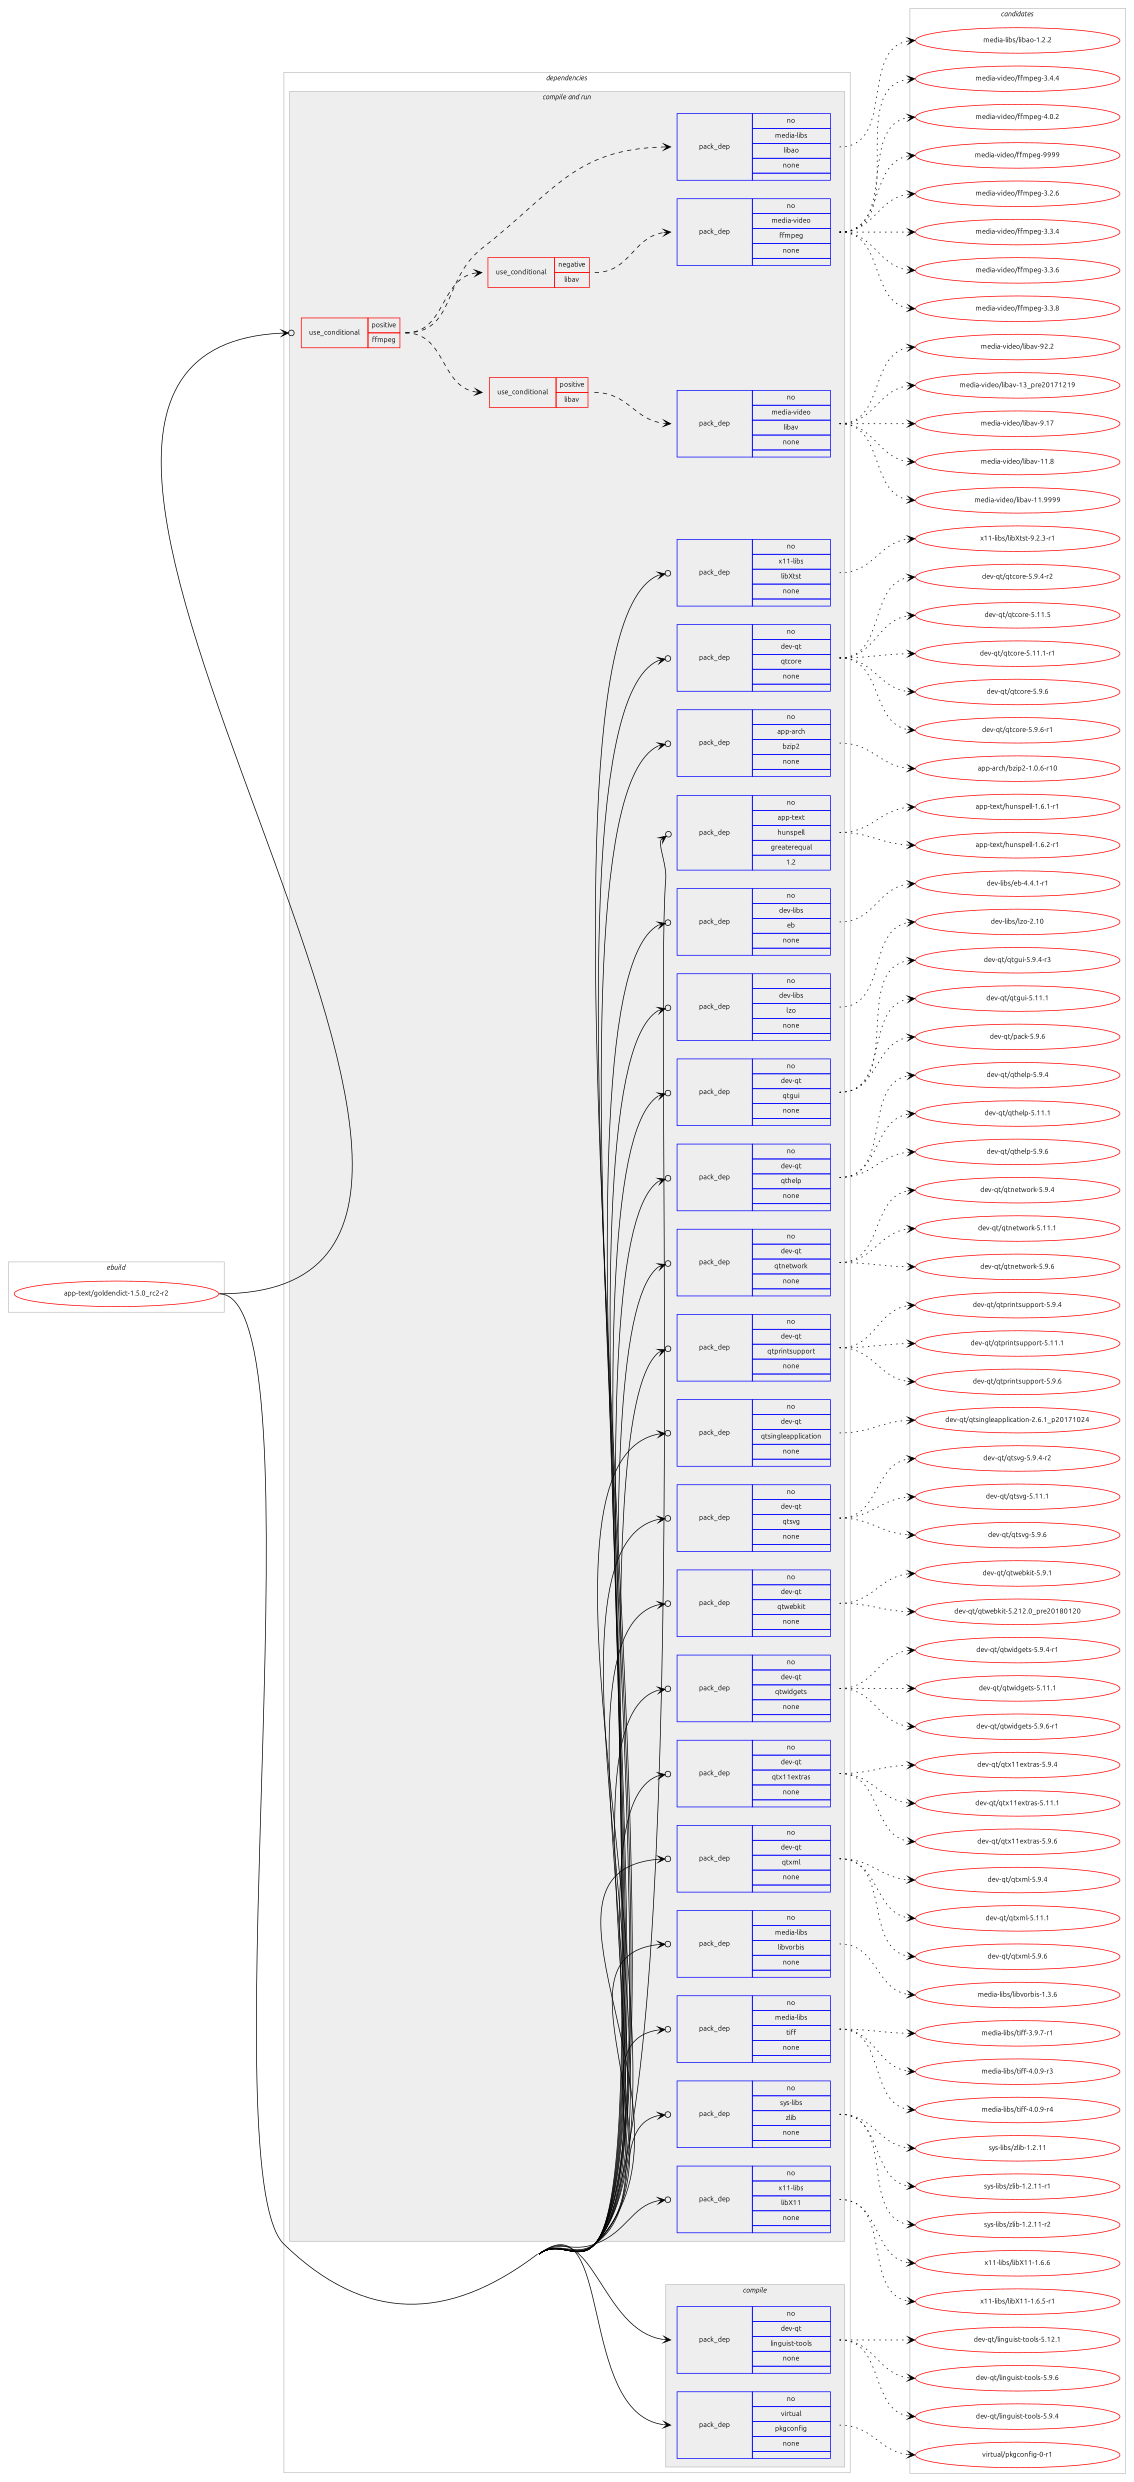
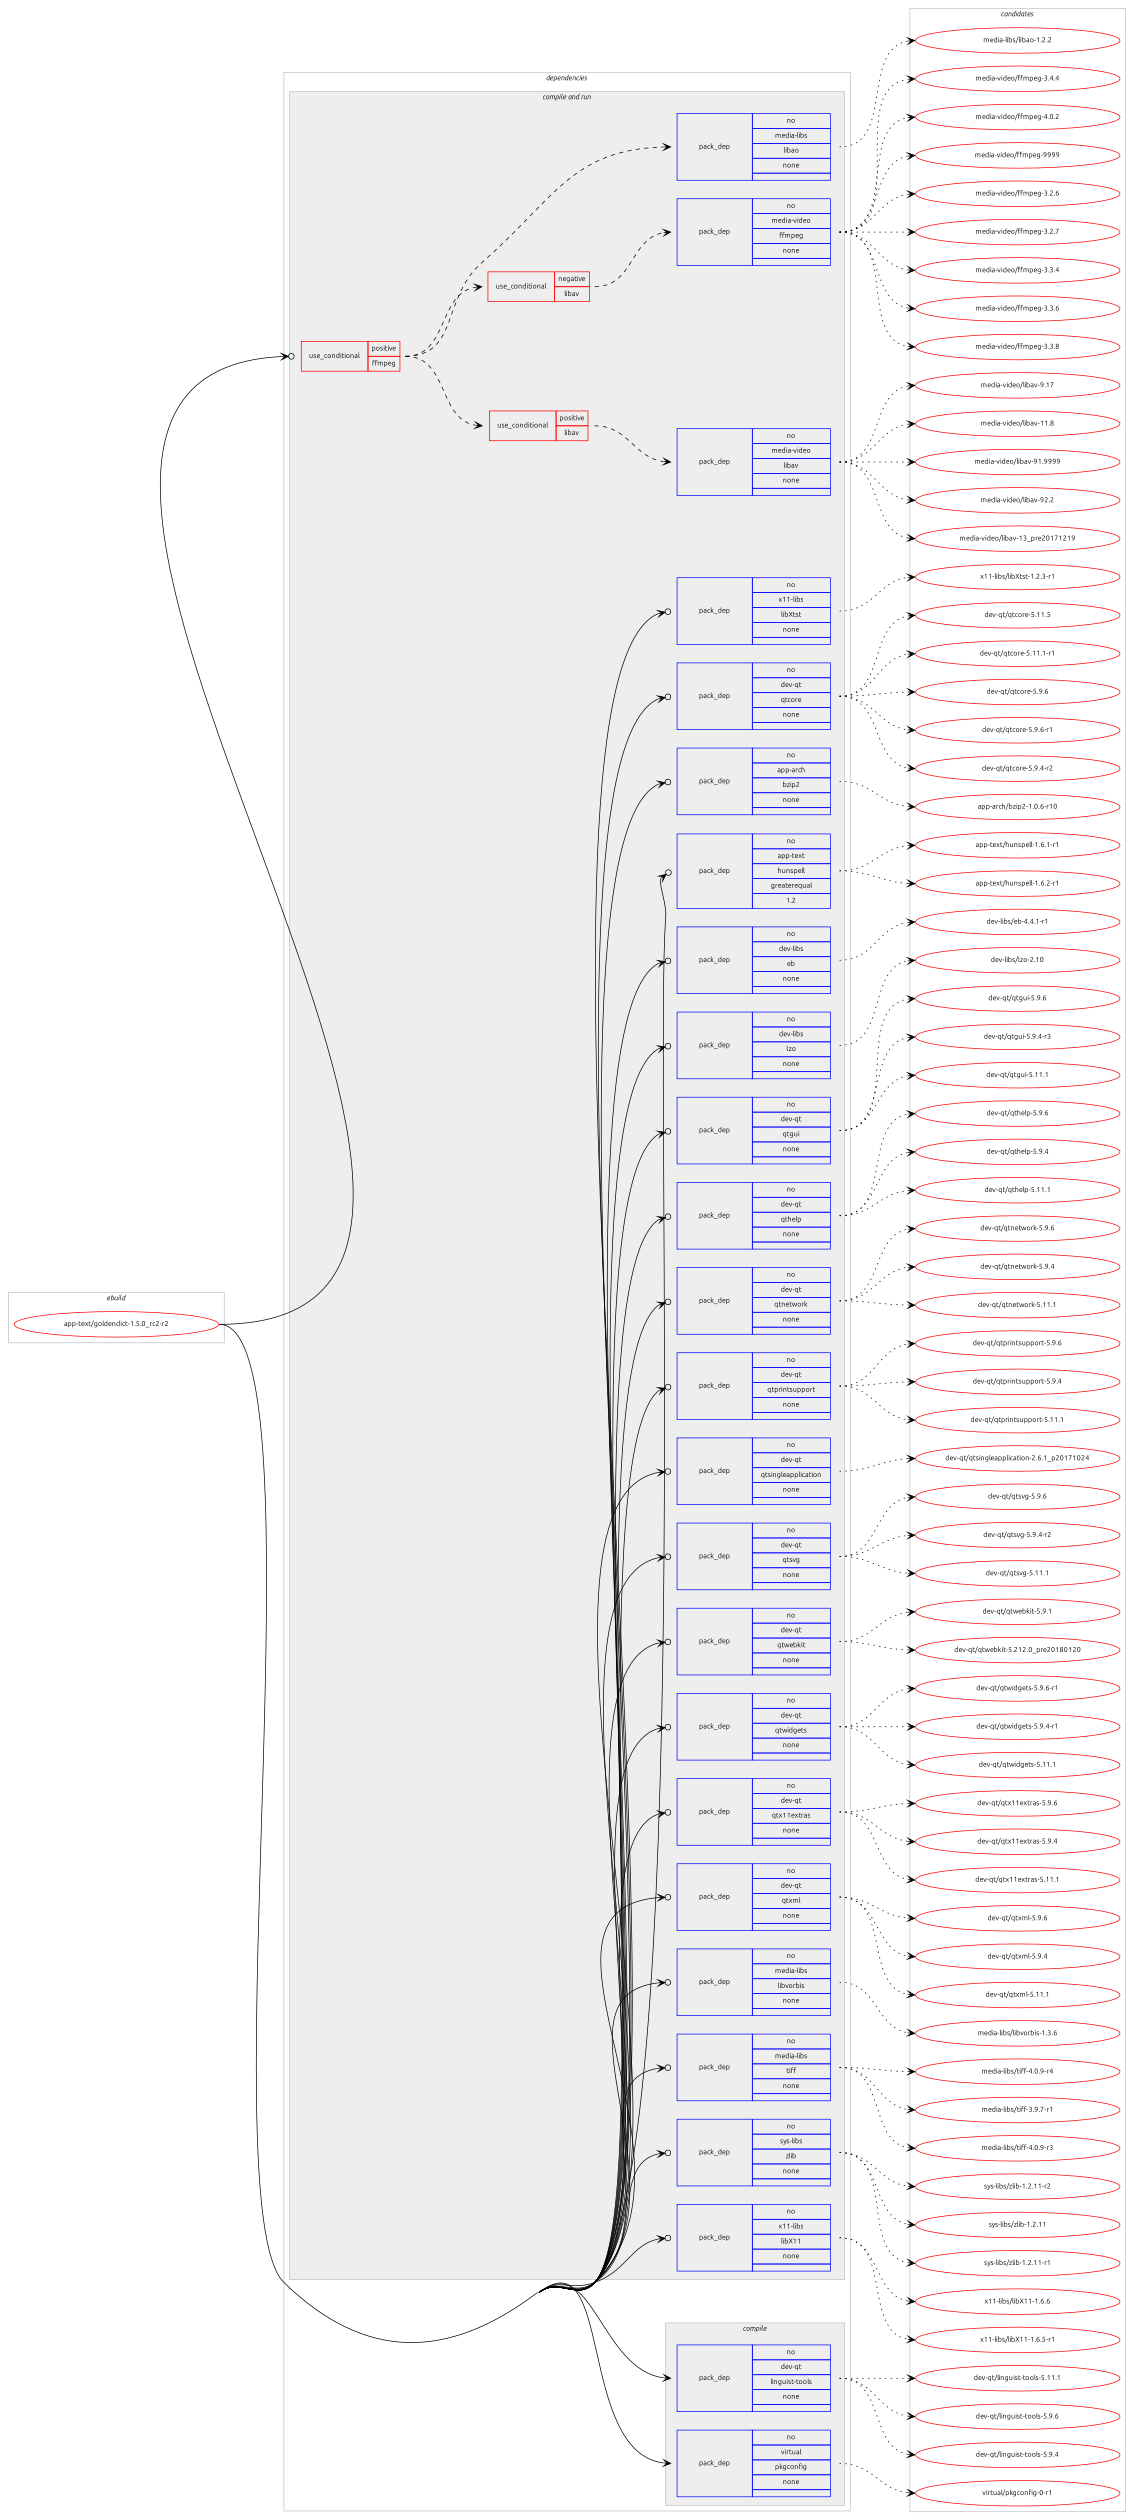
node "media-video/ffmpeg-3.2.7": added
node "media-video/libav-11.9999": label "media-video/libav-11.9999" -> "media-video/libav-91.9999"
node "x11-libs/libXtst-9.2.3-r1": label "x11-libs/libXtst-9.2.3-r1" -> "x11-libs/libXtst-1.2.3-r1"
node "dev-qt/pack-5.9.6": label "dev-qt/pack-5.9.6" -> "dev-qt/qtgui-5.9.6"
node "dev-qt/linguist-tools-5.12.1": label "dev-qt/linguist-tools-5.12.1" -> "dev-qt/linguist-tools-5.11.1"
